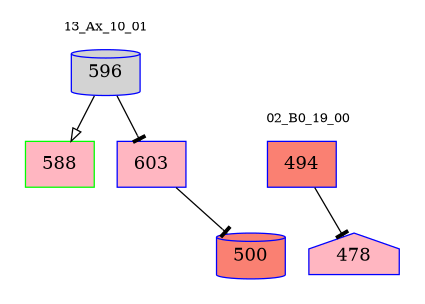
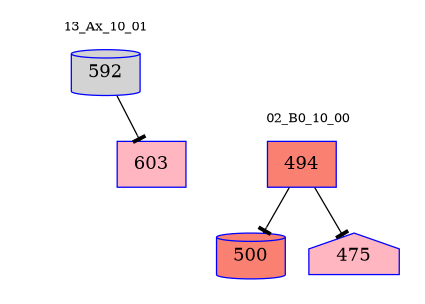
node "596": label "596" -> "592"
cluster "02_B0_19_00": label "02_B0_19_00" -> "02_B0_10_00"
node "588": removed
edge "603" -> "500": now "494" -> "500"
node "478": label "478" -> "475"
